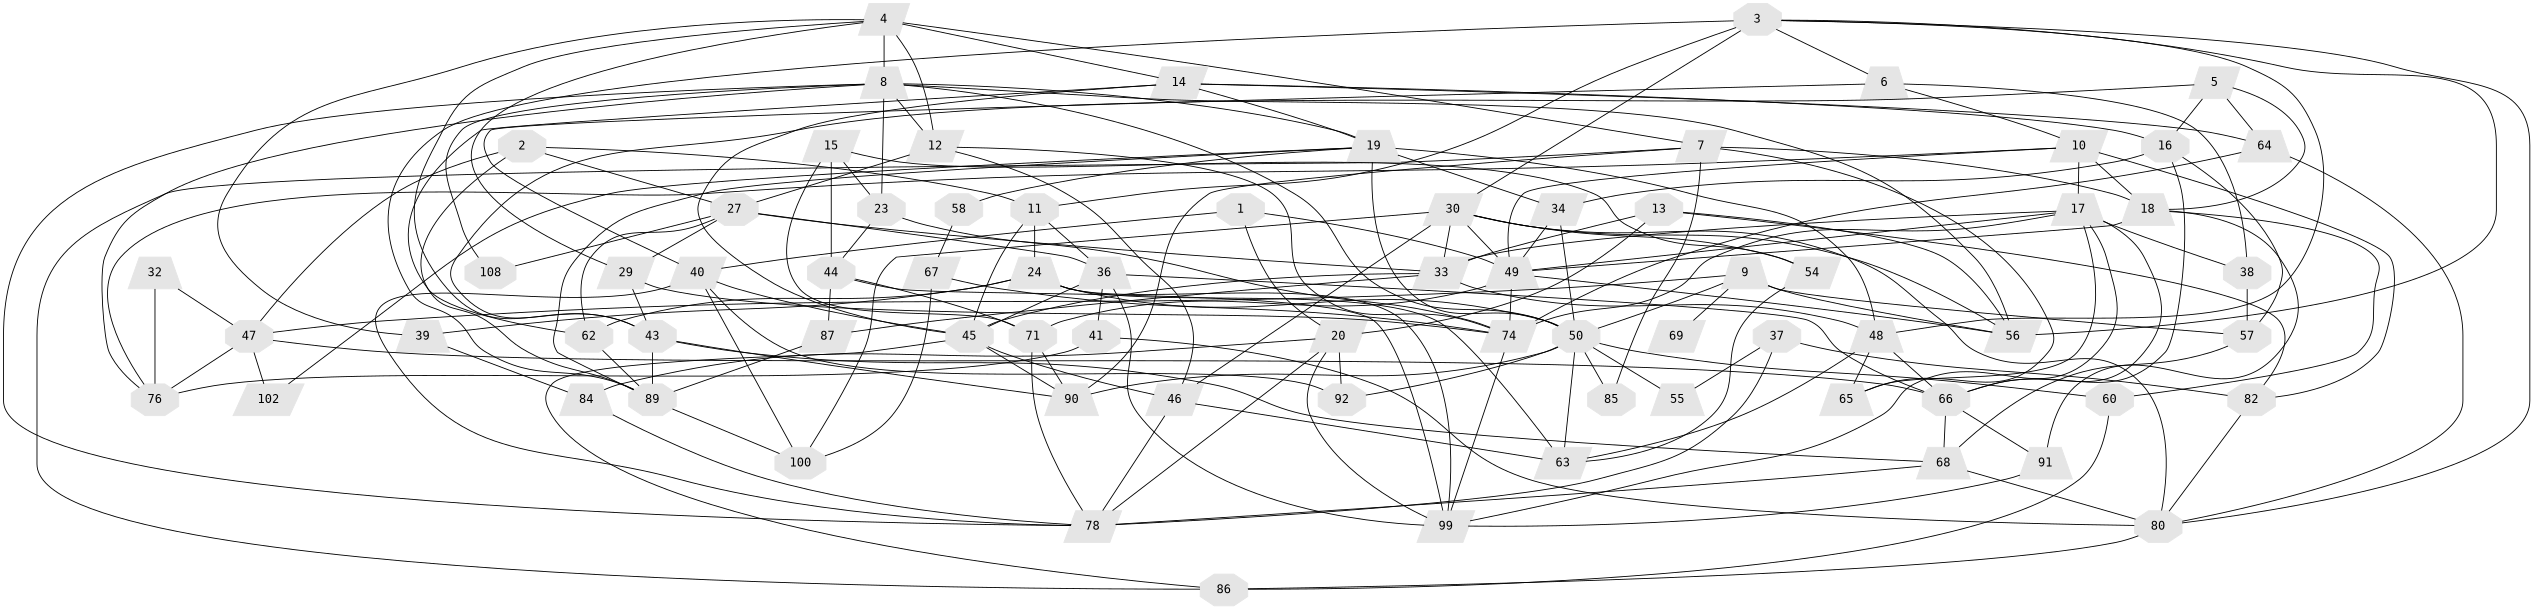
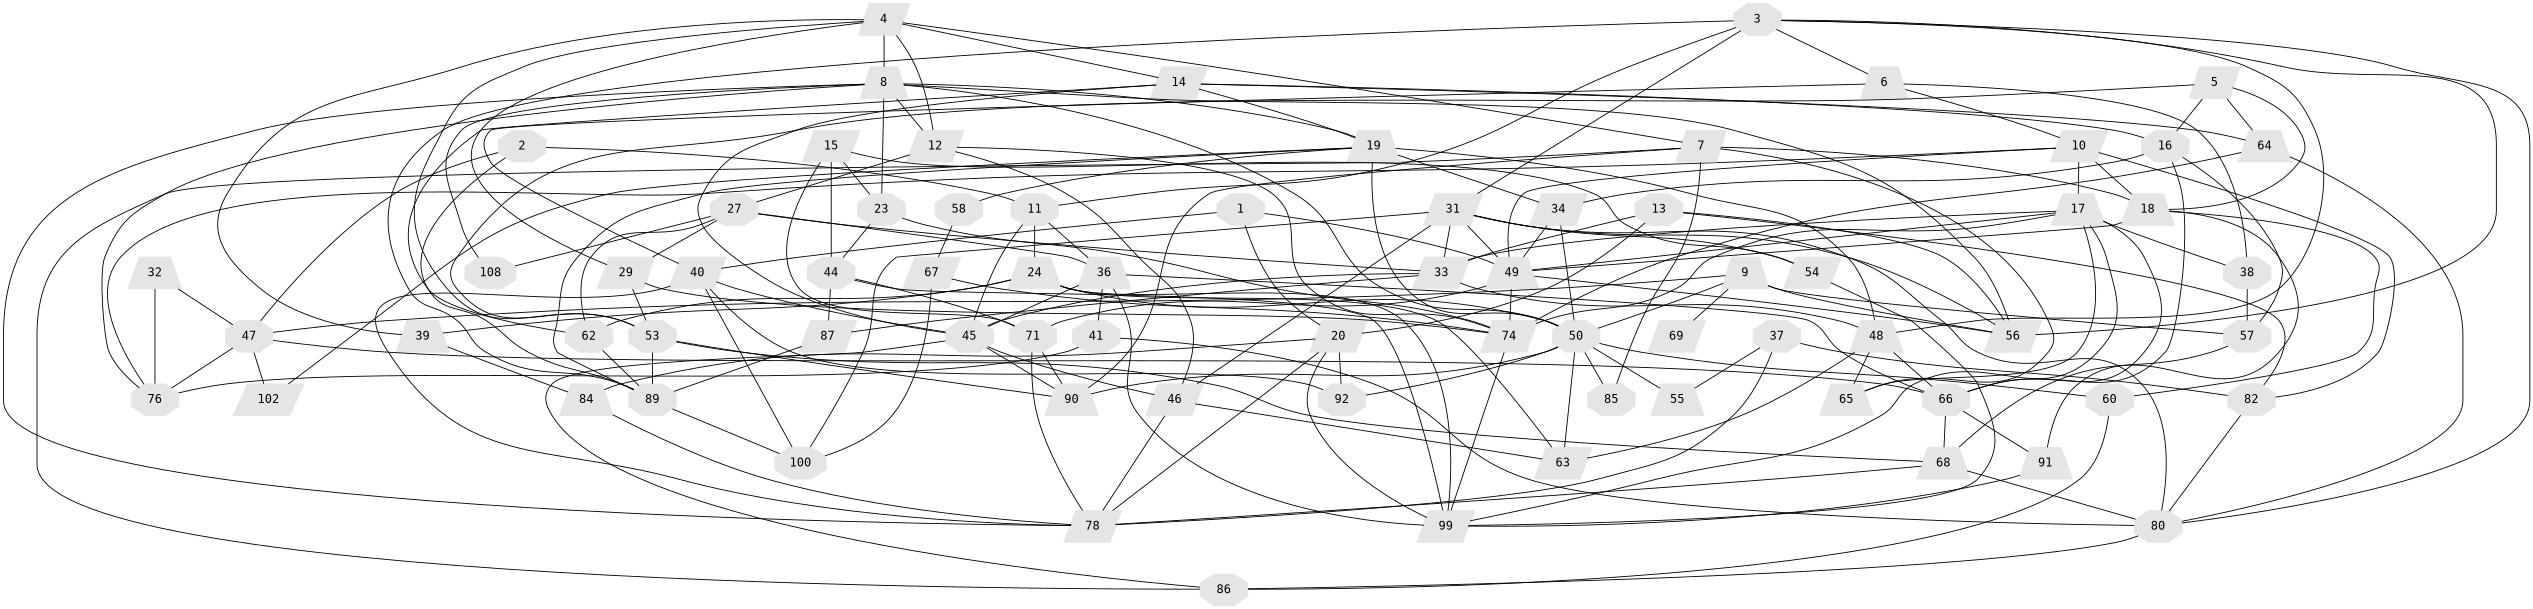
edge "2" -- "27": removed
node "30": label "30" -> "31"
node "43": label "43" -> "53"
edge "54" -- "63": now "54" -- "99"
